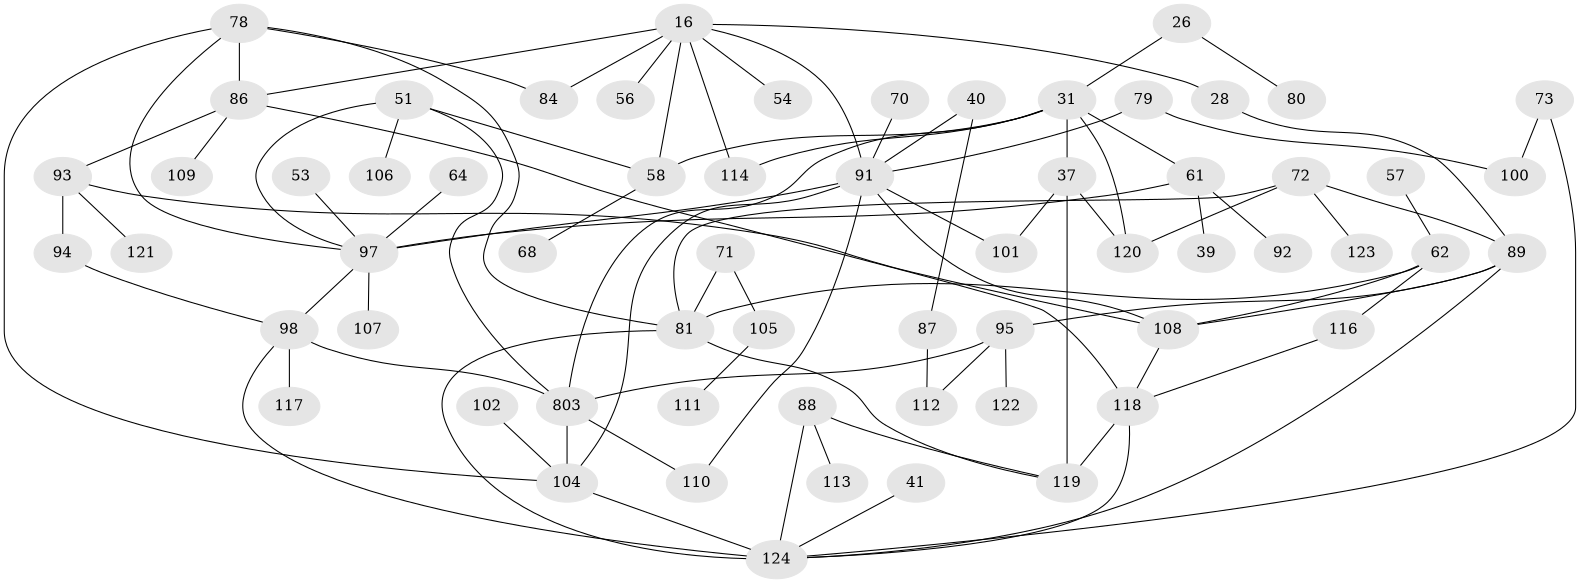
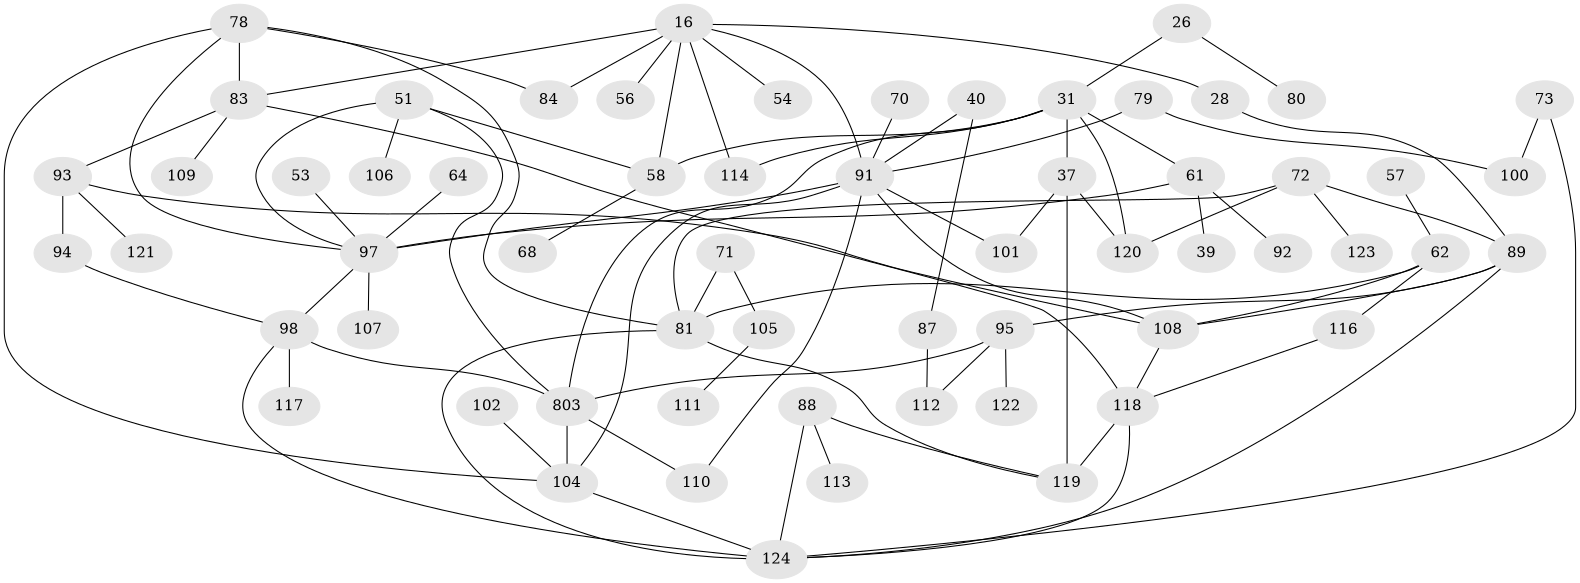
node "86": label "86" -> "83"
node "41": removed
